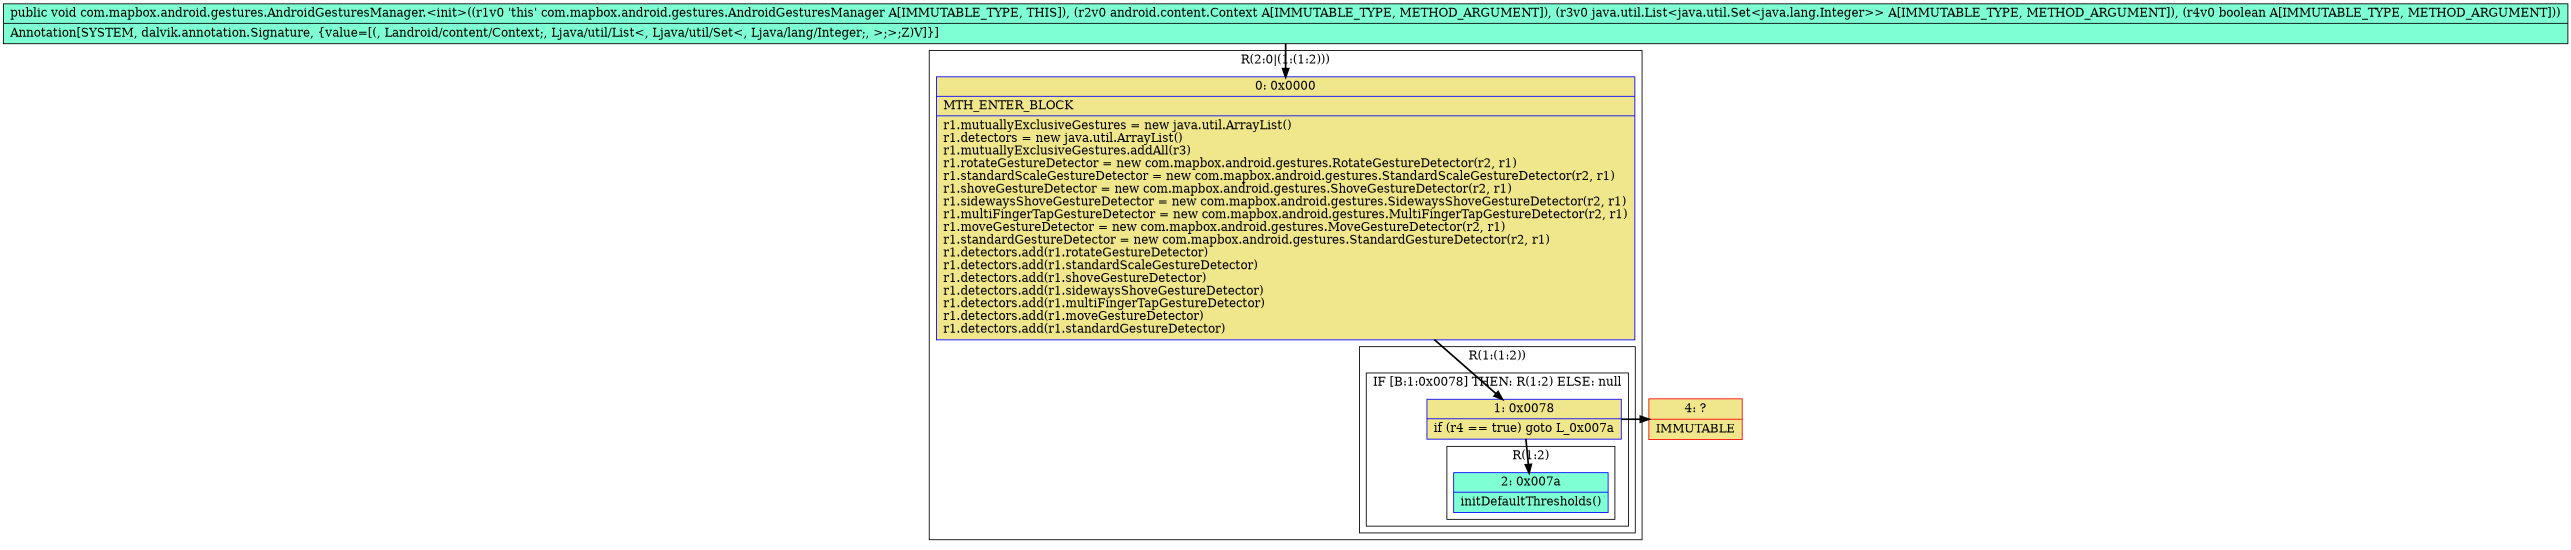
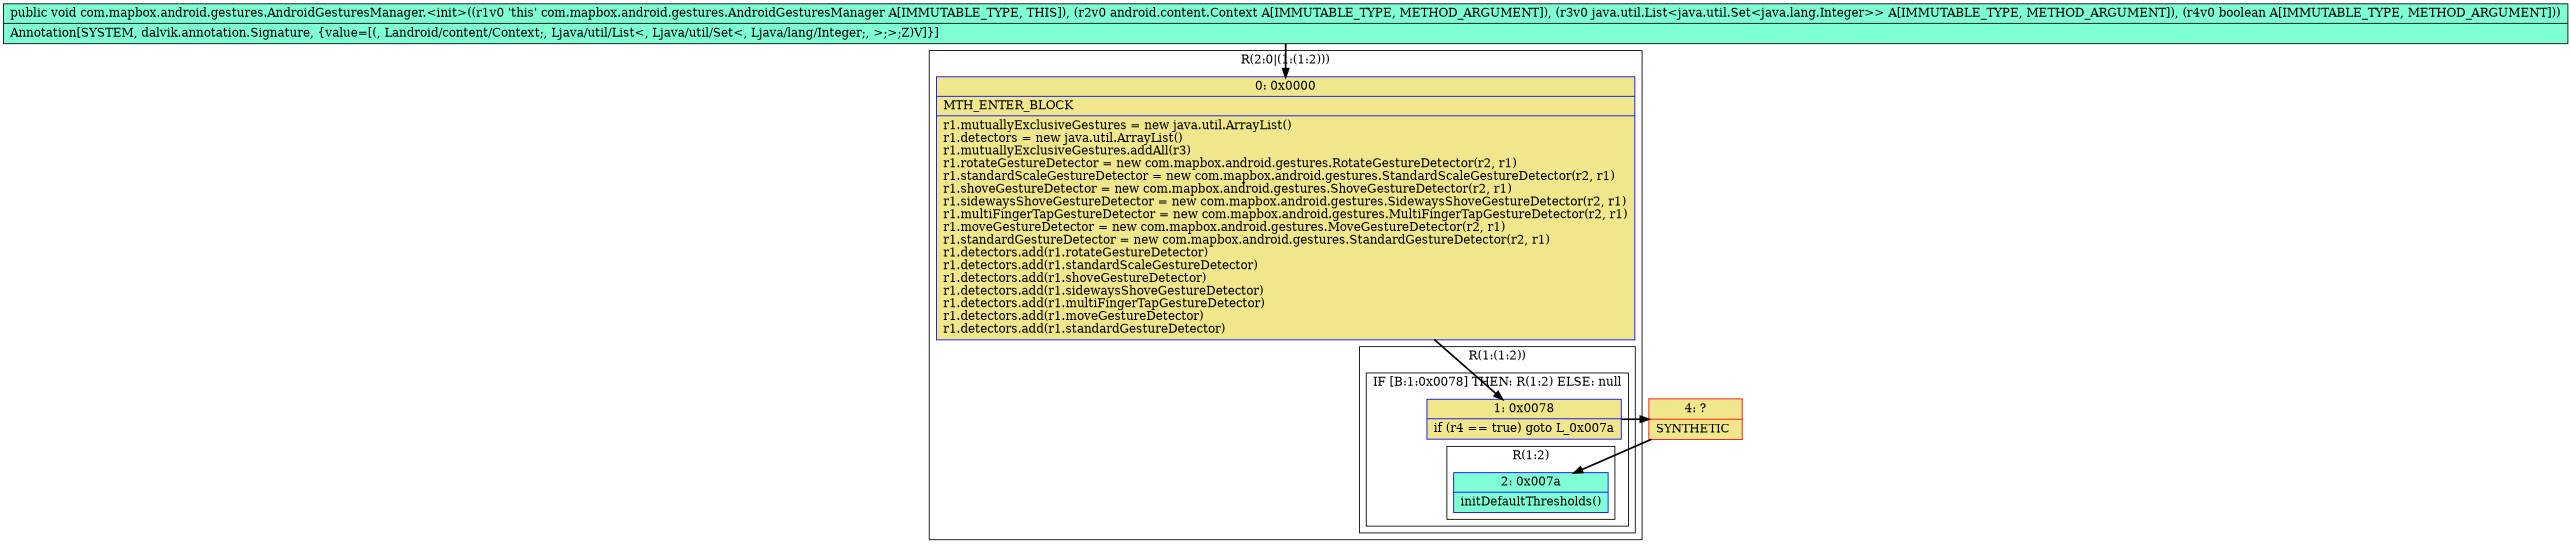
node "4: ?": text "IMMUTABLE" -> "SYNTHETIC"
edge "1: 0x0078" -> "2: 0x007a": now "4: ?" -> "2: 0x007a"
